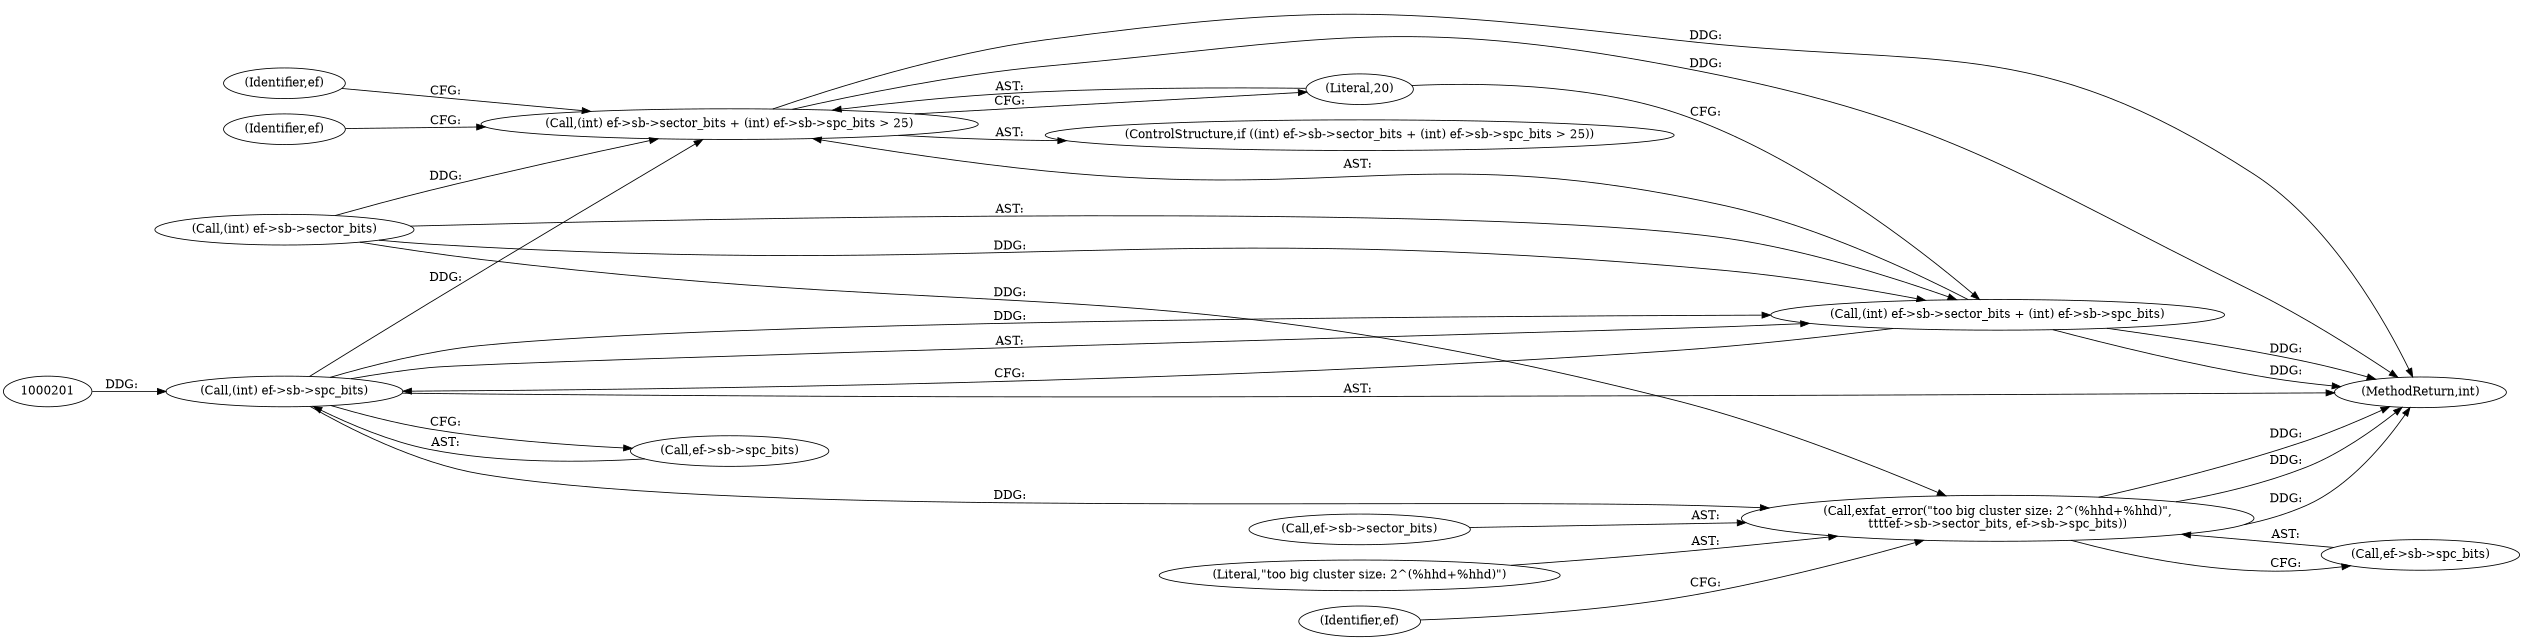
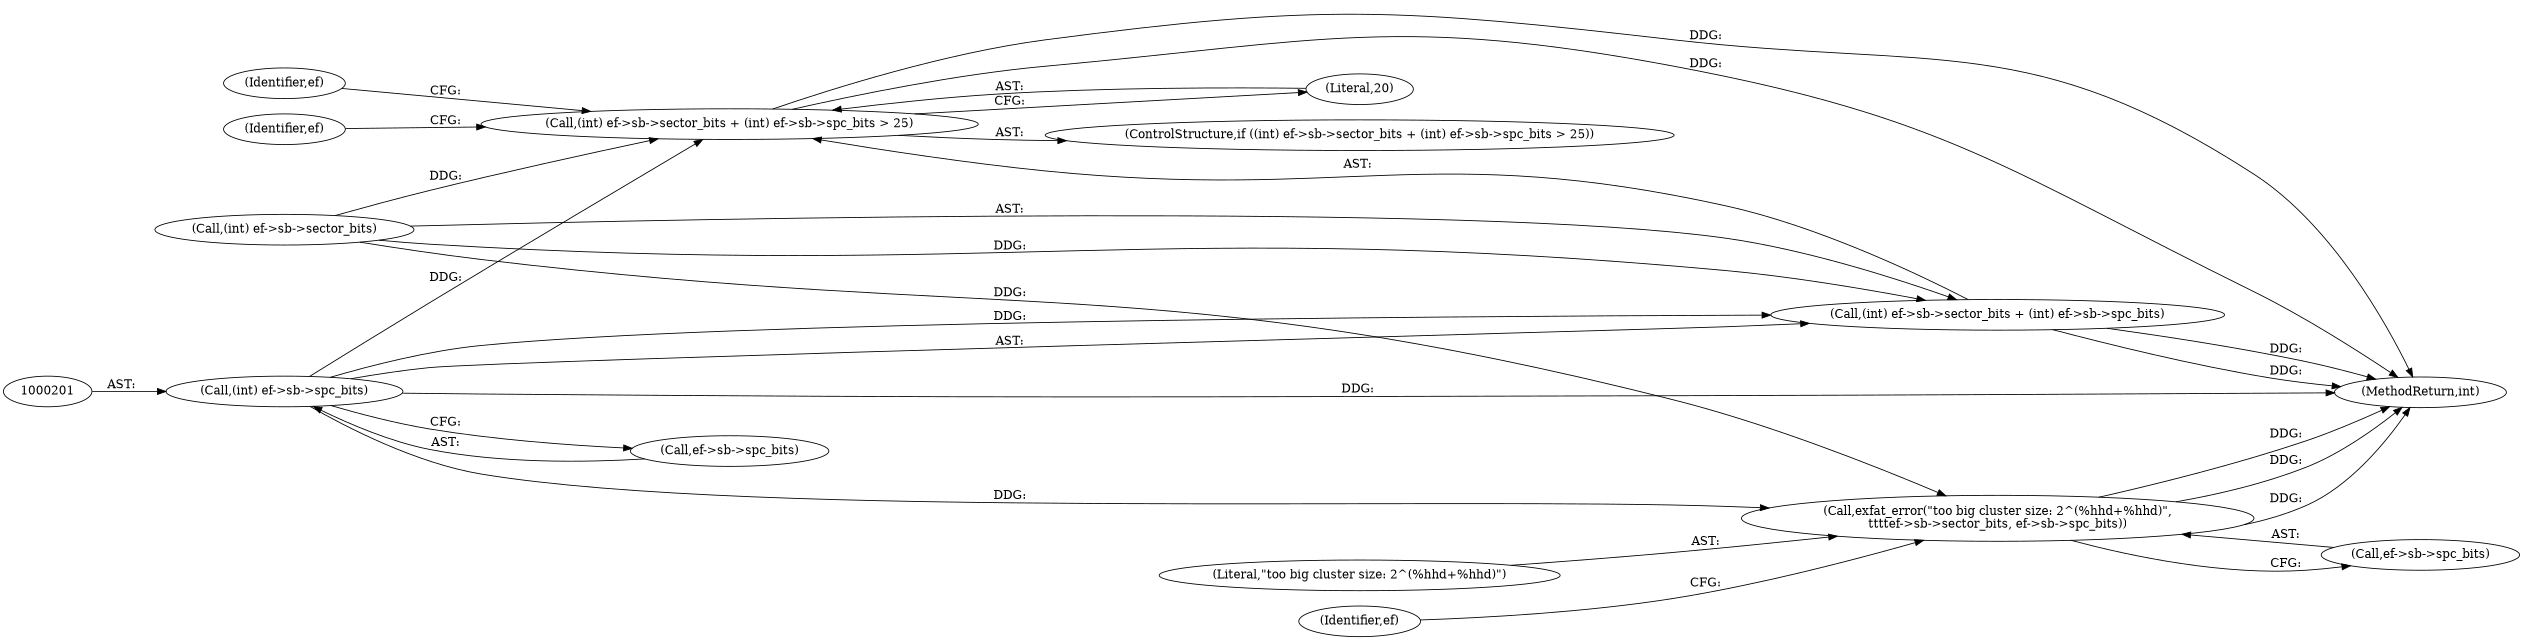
edge "(Literal,20)" -> "(Call,(int) ef->sb->sector_bits + (int) ef->sb->spc_bits)": removed, label "CFG:"
edge "(Call,(int) ef->sb->sector_bits + (int) ef->sb->spc_bits)" -> "(Call,(int) ef->sb->spc_bits)": removed, label "CFG:"
edge "1000201" -> "(Call,(int) ef->sb->spc_bits)": label "DDG: " -> "AST: "
edge "(Call,(int) ef->sb->spc_bits)" -> "(MethodReturn,int)": label "AST: " -> "DDG: "
node "(Call,ef->sb->sector_bits)": removed
